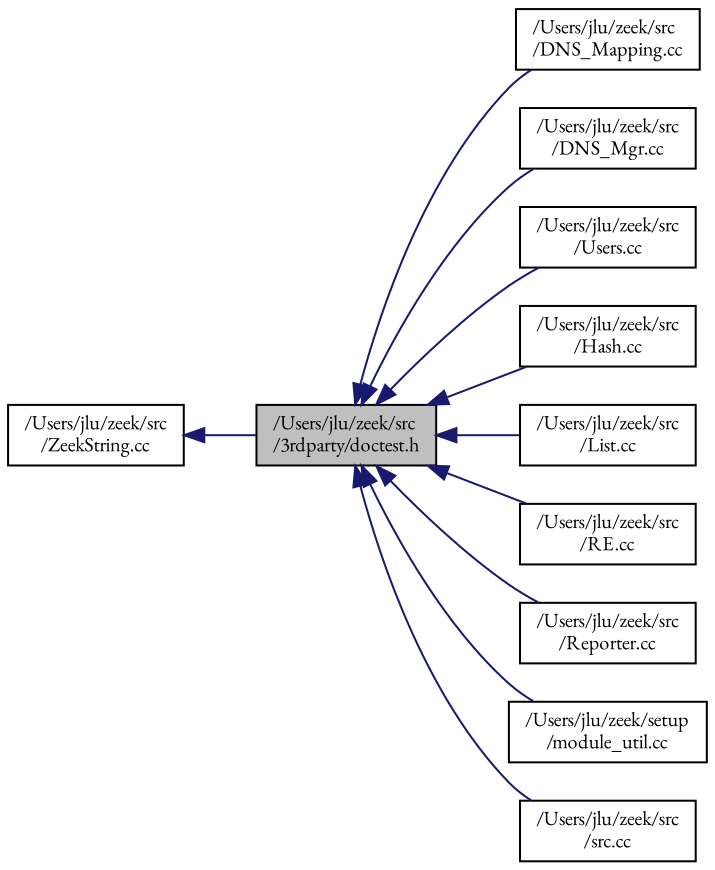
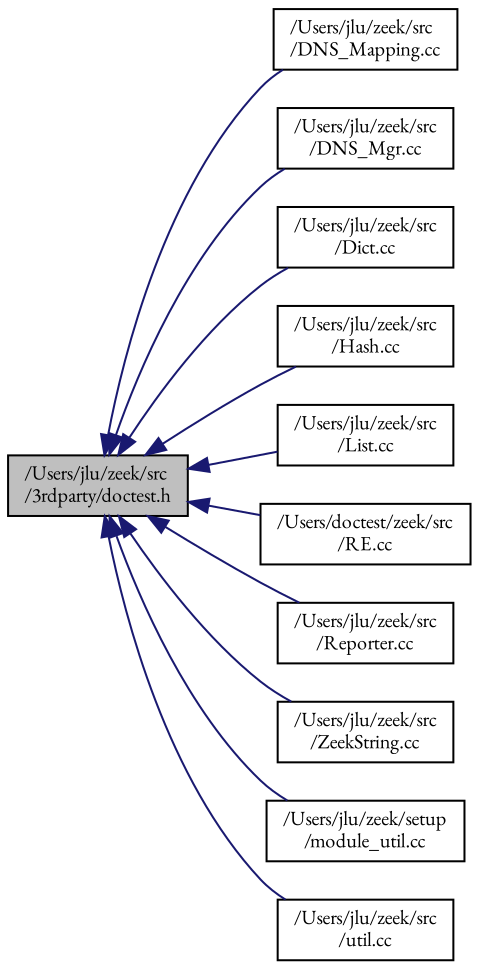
node "/Users/jlu/zeek/src /Users.cc": label "/Users/jlu/zeek/src /Users.cc" -> "/Users/jlu/zeek/src /Dict.cc"
edge "/Users/jlu/zeek/src /3rdparty/doctest.h" -> "/Users/jlu/zeek/src /ZeekString.cc": reversed
node "/Users/jlu/zeek/src /RE.cc": label "/Users/jlu/zeek/src /RE.cc" -> "/Users/doctest/zeek/src /RE.cc"
node "/Users/jlu/zeek/src /src.cc": label "/Users/jlu/zeek/src /src.cc" -> "/Users/jlu/zeek/src /util.cc"
